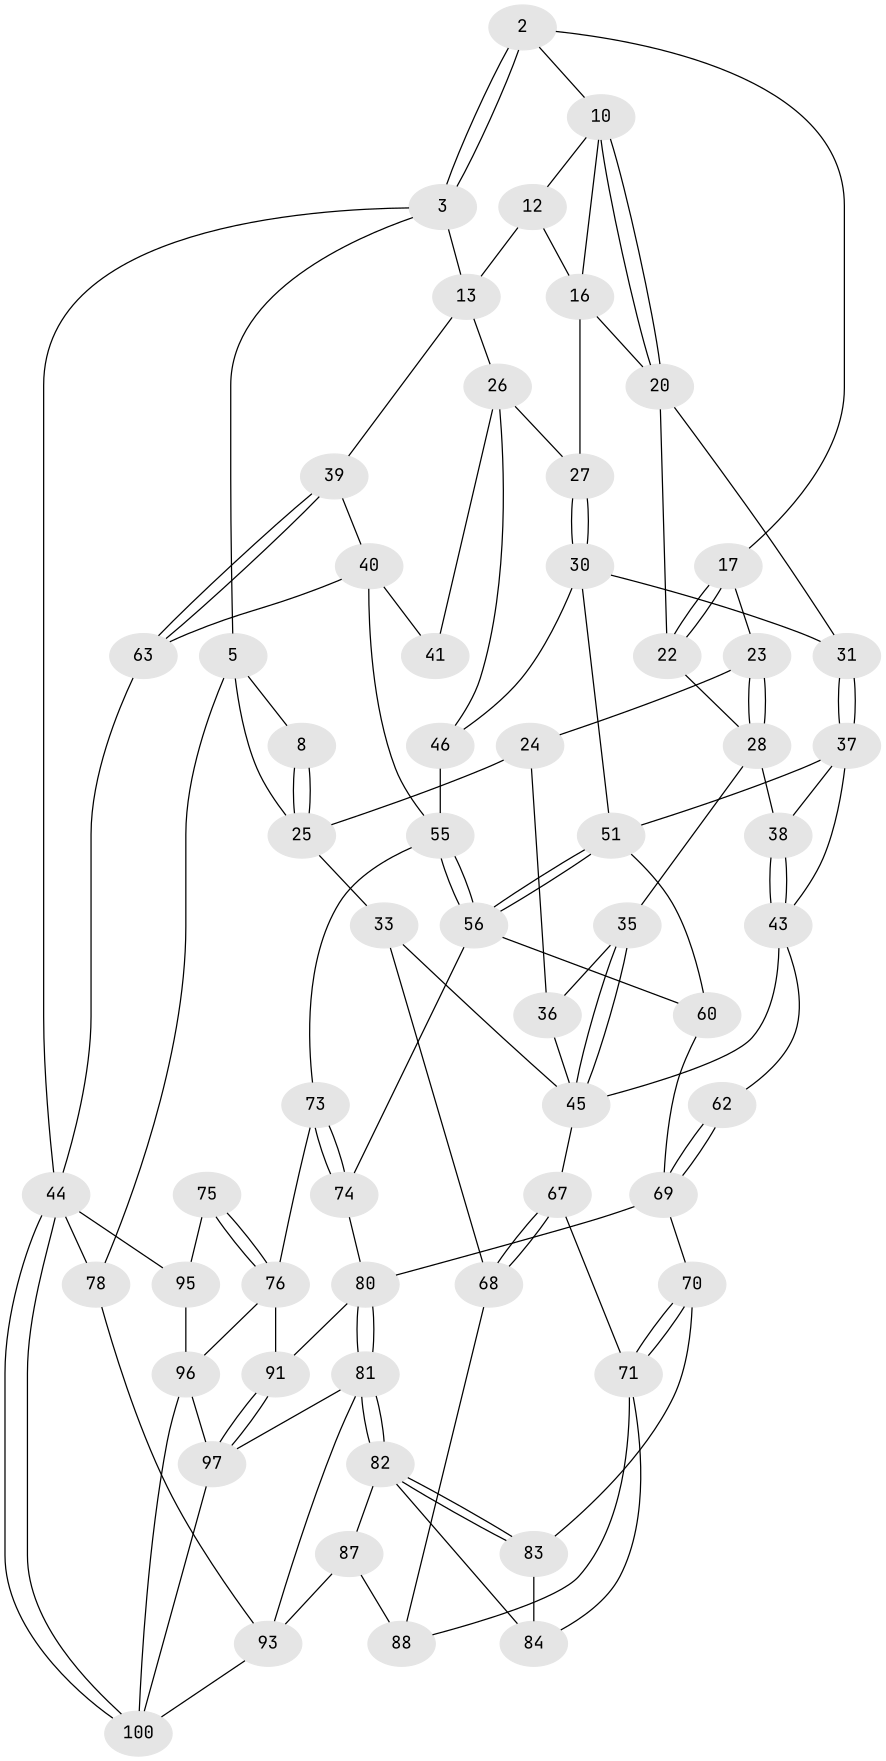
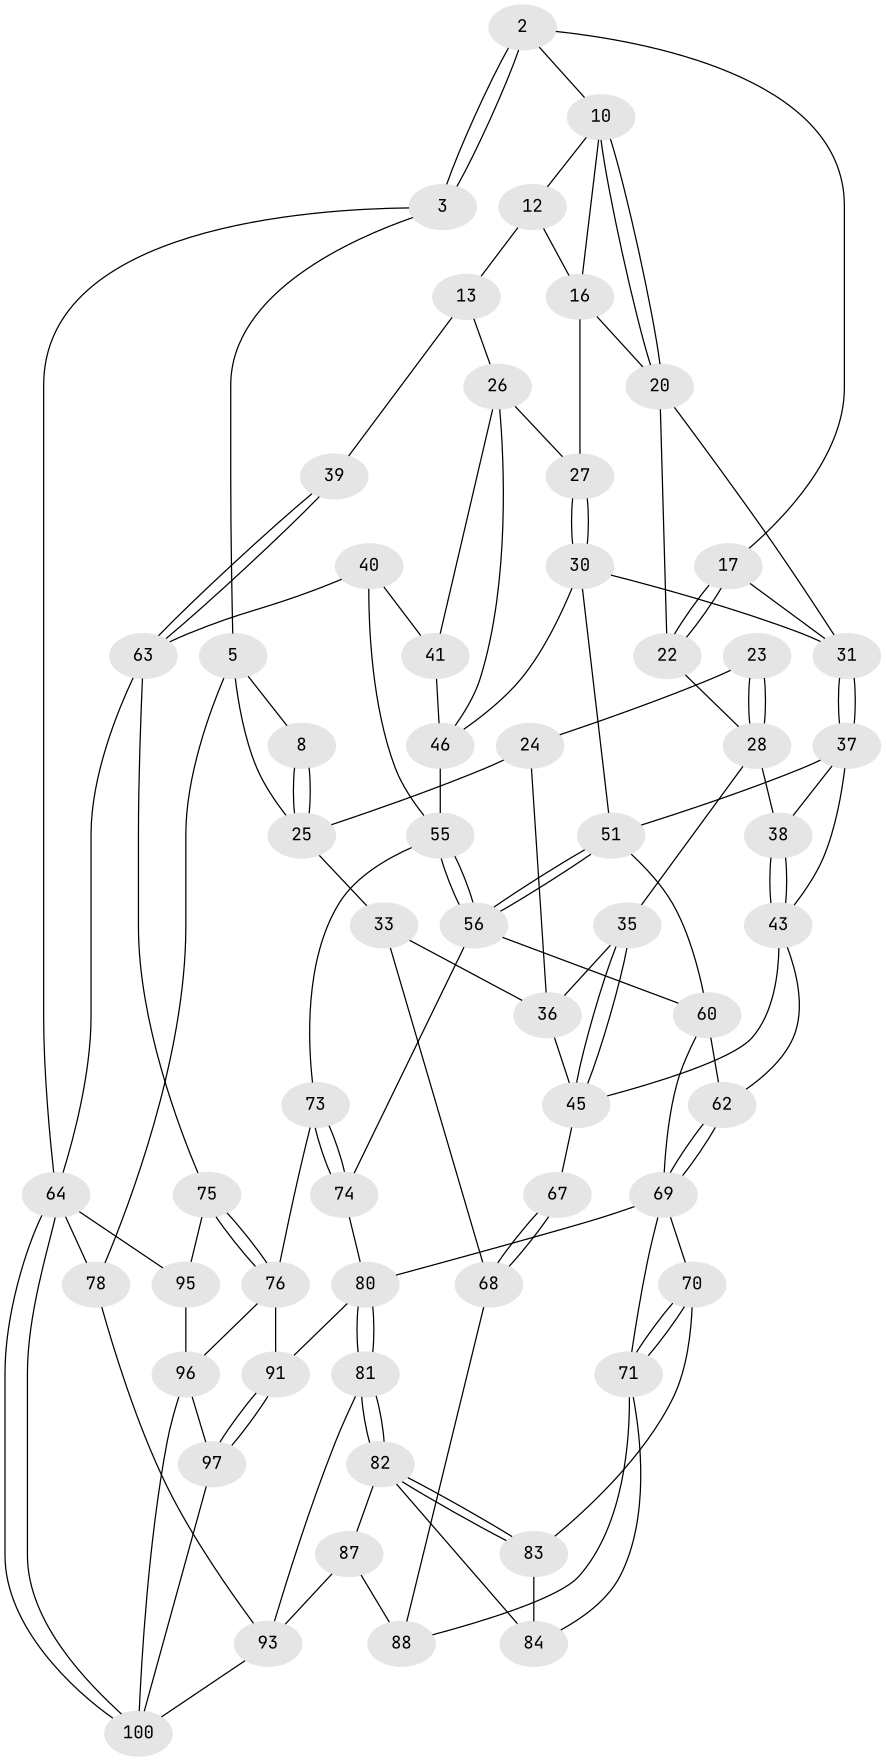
edge "3" -- "13": removed
edge "39" -- "40": removed
edge "17" -- "23": now "17" -- "31"
edge "41" -- "46": added
edge "63" -- "75": added
edge "33" -- "45": now "33" -- "36"
edge "60" -- "62": added
node "44": label "44" -> "64"
edge "67" -- "71": now "69" -- "71"
edge "81" -- "97": removed
